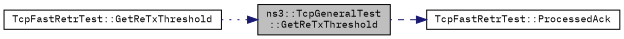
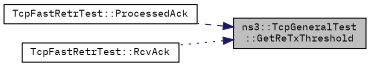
node "TcpFastRetrTest::GetReTxThreshold": label "TcpFastRetrTest::GetReTxThreshold" -> "TcpFastRetrTest::RcvAck"
edge "ns3::TcpGeneralTest ::GetReTxThreshold" -> "TcpFastRetrTest::ProcessedAck": reversed
